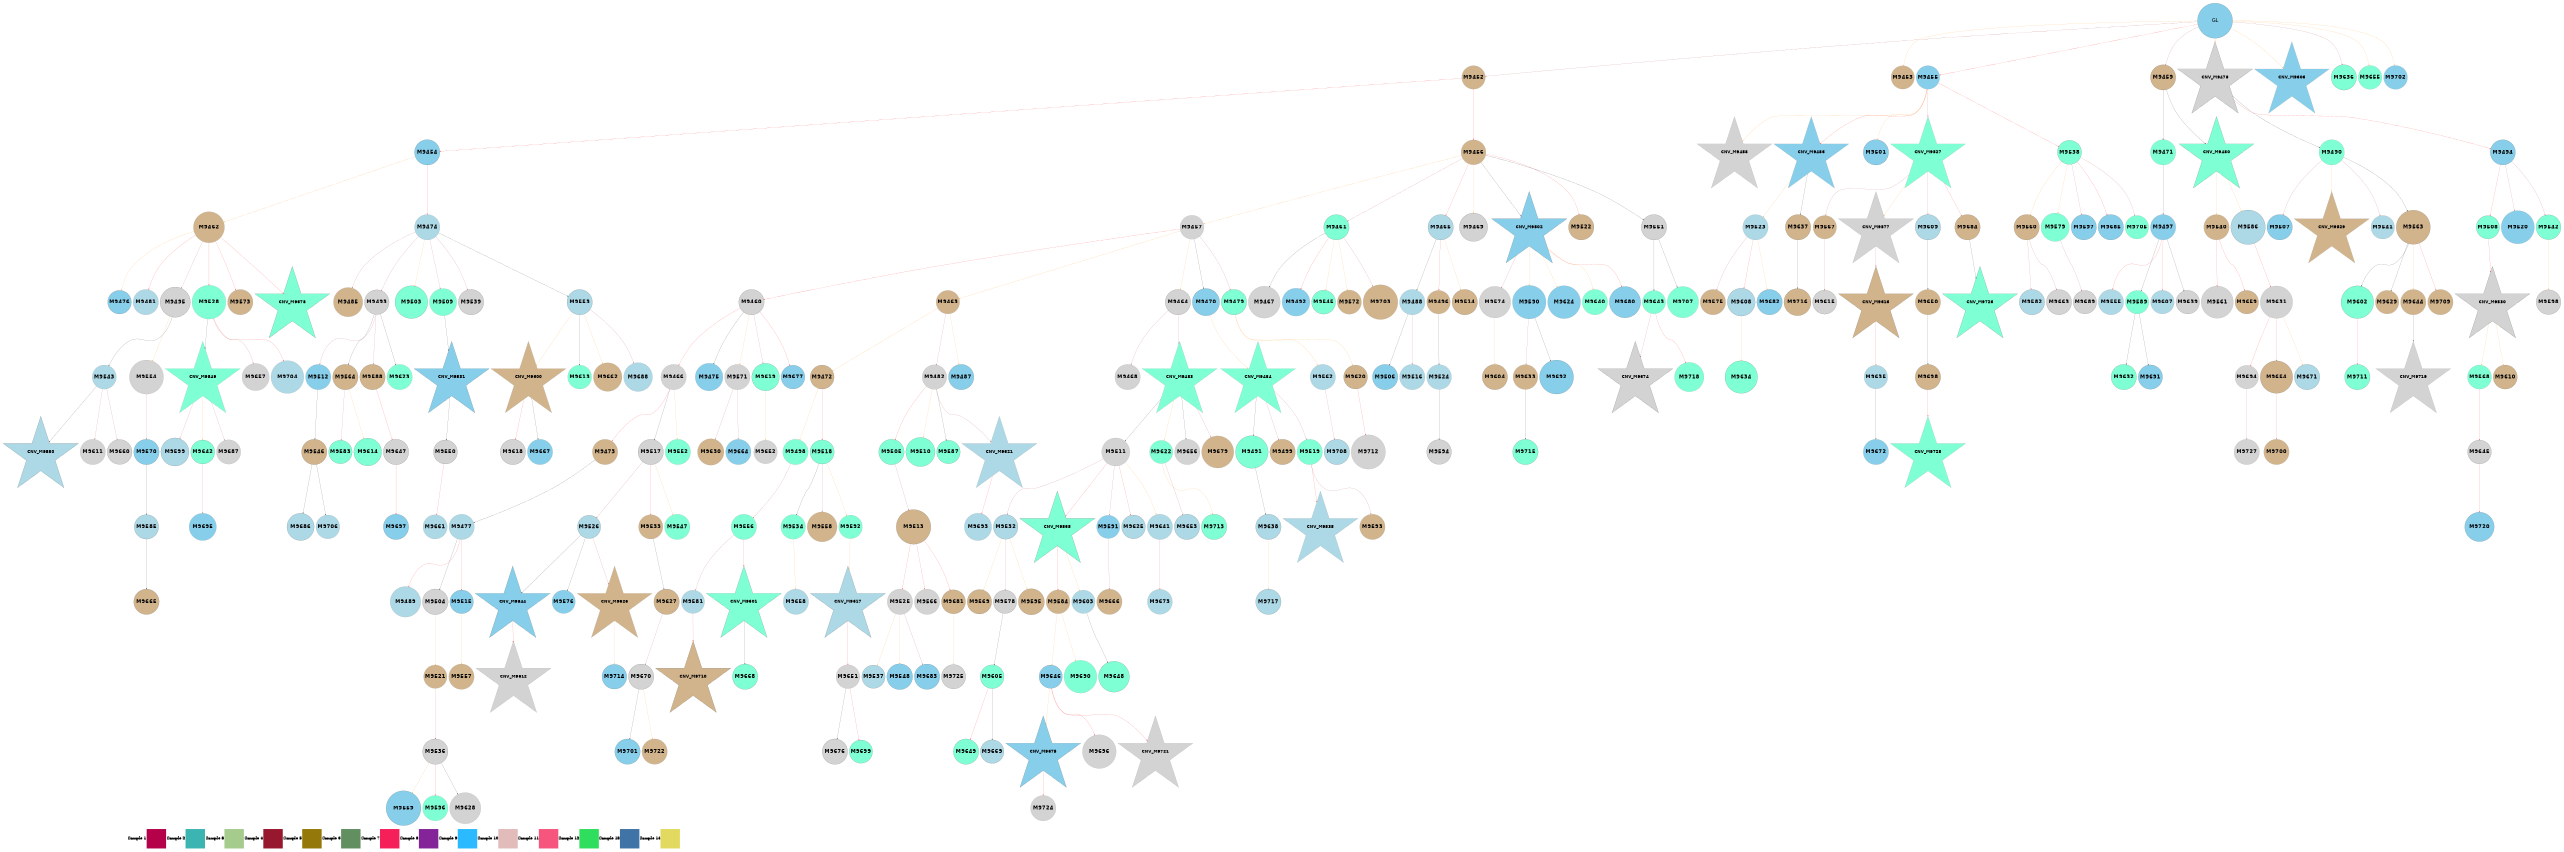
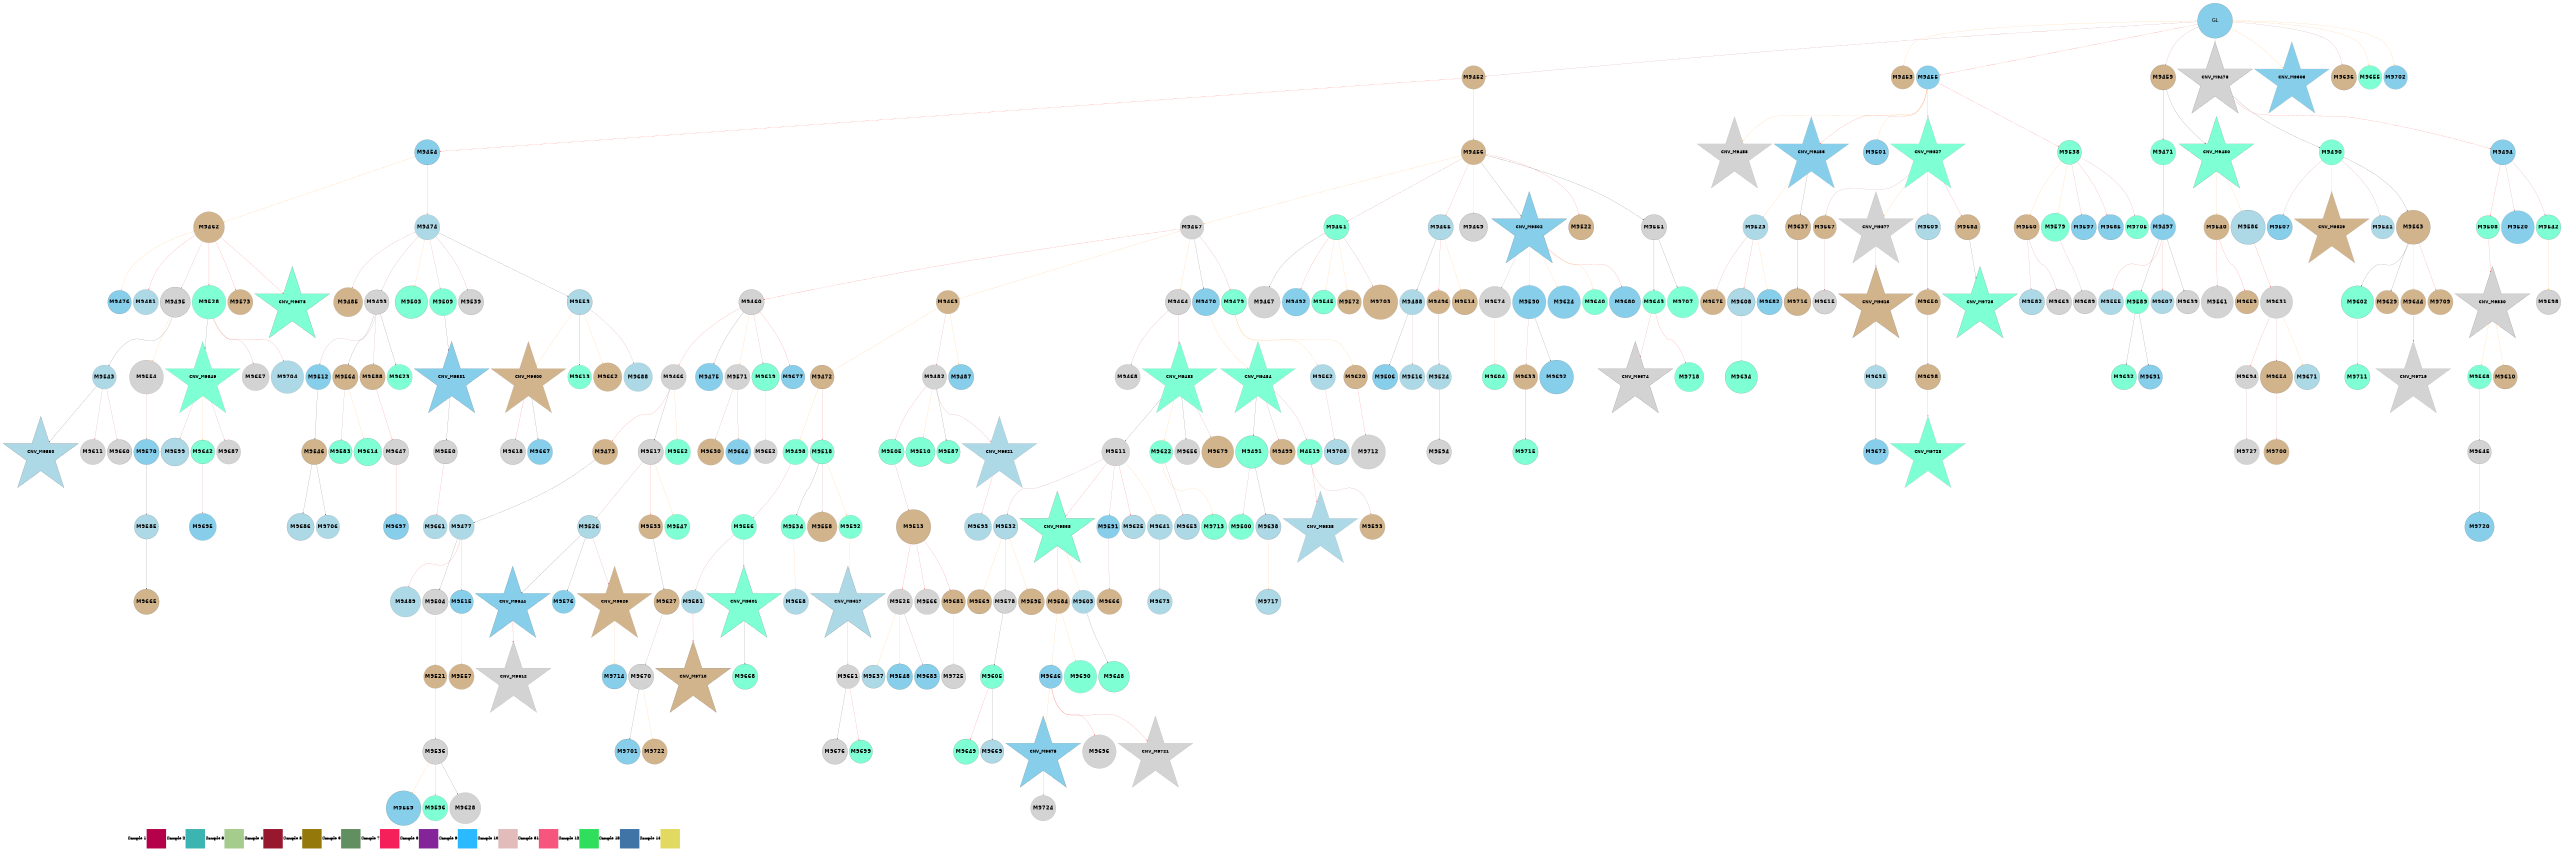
node "M9636": fillcolor aquamarine -> tan
node "M9604": fillcolor tan -> aquamarine
node "M9519": label "M9519" -> "M4519"
node "M9500": added
node "Sample 1": text "Sample 11" -> "Sample 81"
